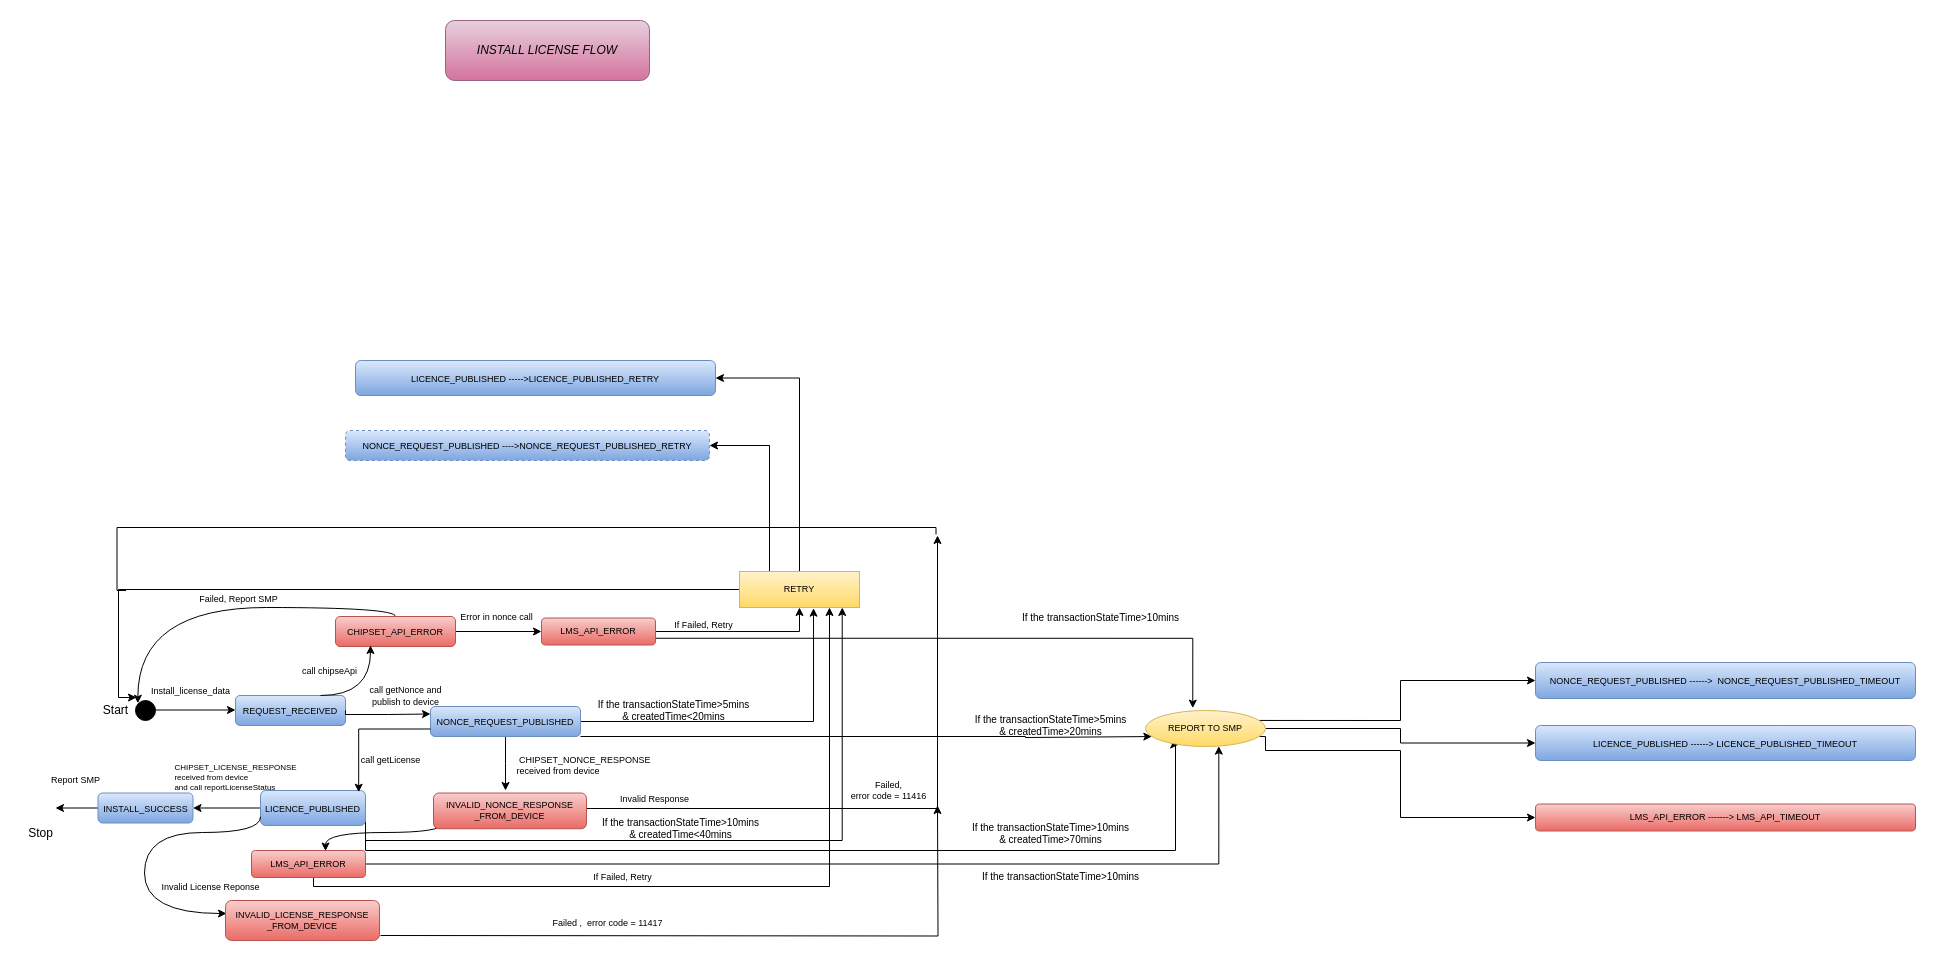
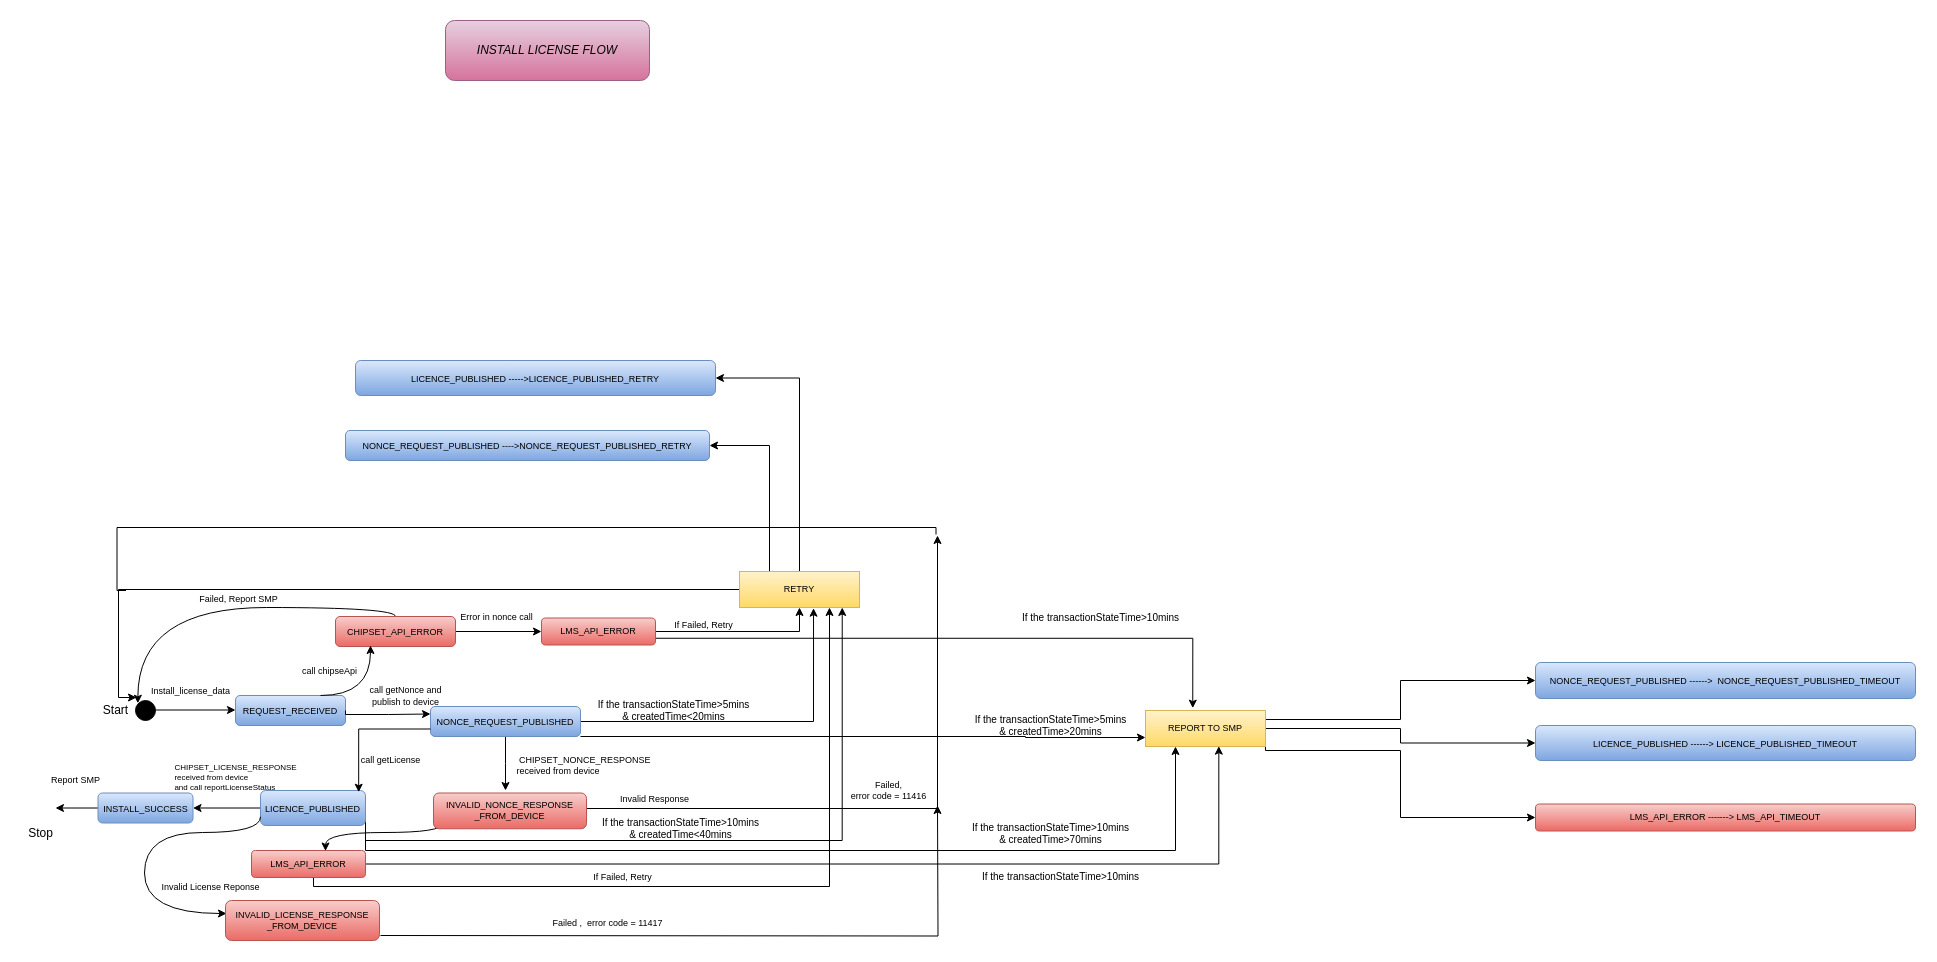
node "NONCE_REQUEST_PUBLISHED ---->NONCE_REQUEST_PUBLISHED_RETRY": style dashed -> solid
node "REPORT TO SMP": shape ellipse -> rectangle
